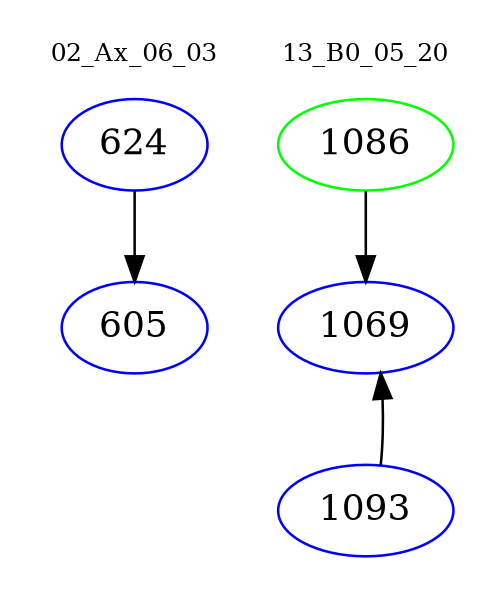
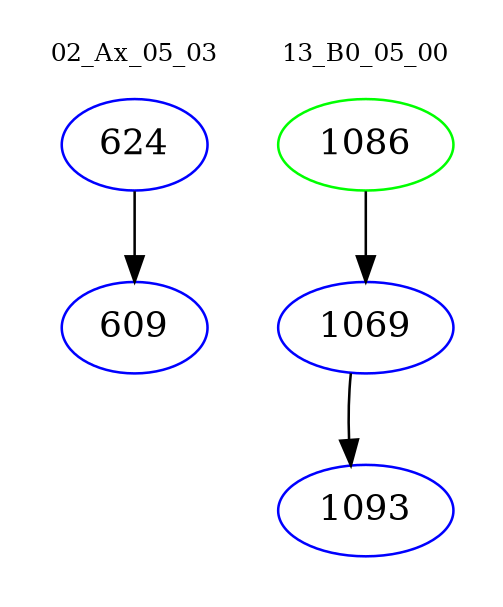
cluster "02_Ax_06_03": label "02_Ax_06_03" -> "02_Ax_05_03"
cluster "13_B0_05_20": label "13_B0_05_20" -> "13_B0_05_00"
node "605": label "605" -> "609"
edge "1093" -> "1069": reversed
